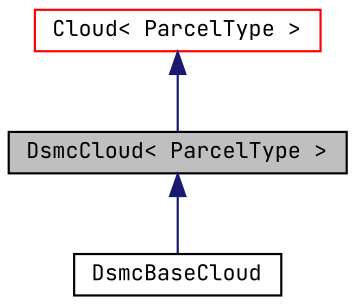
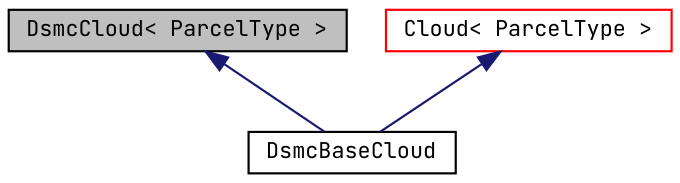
edge "DsmcCloud< ParcelType >" -> "Cloud< ParcelType >": now "DsmcBaseCloud" -> "Cloud< ParcelType >"
